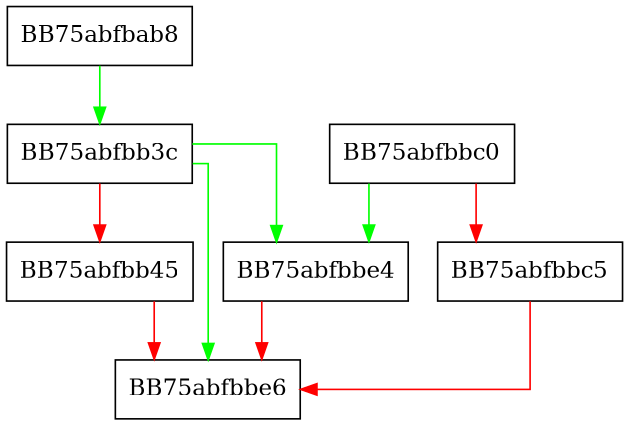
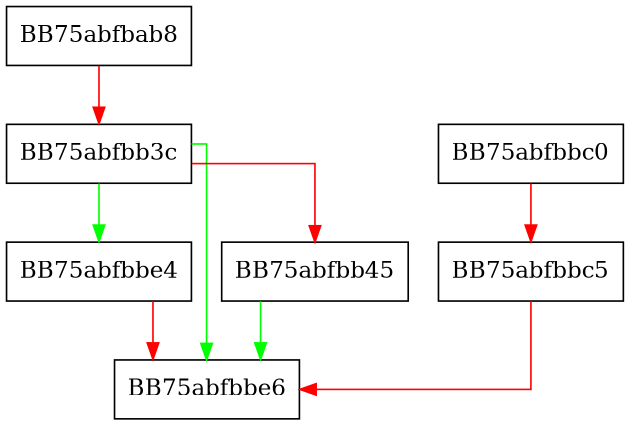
edge "BB75abfbab8" -> "BB75abfbb3c": color green -> red
edge "BB75abfbbc0" -> "BB75abfbbe4": removed
edge "BB75abfbb45" -> "BB75abfbbe6": color red -> green
